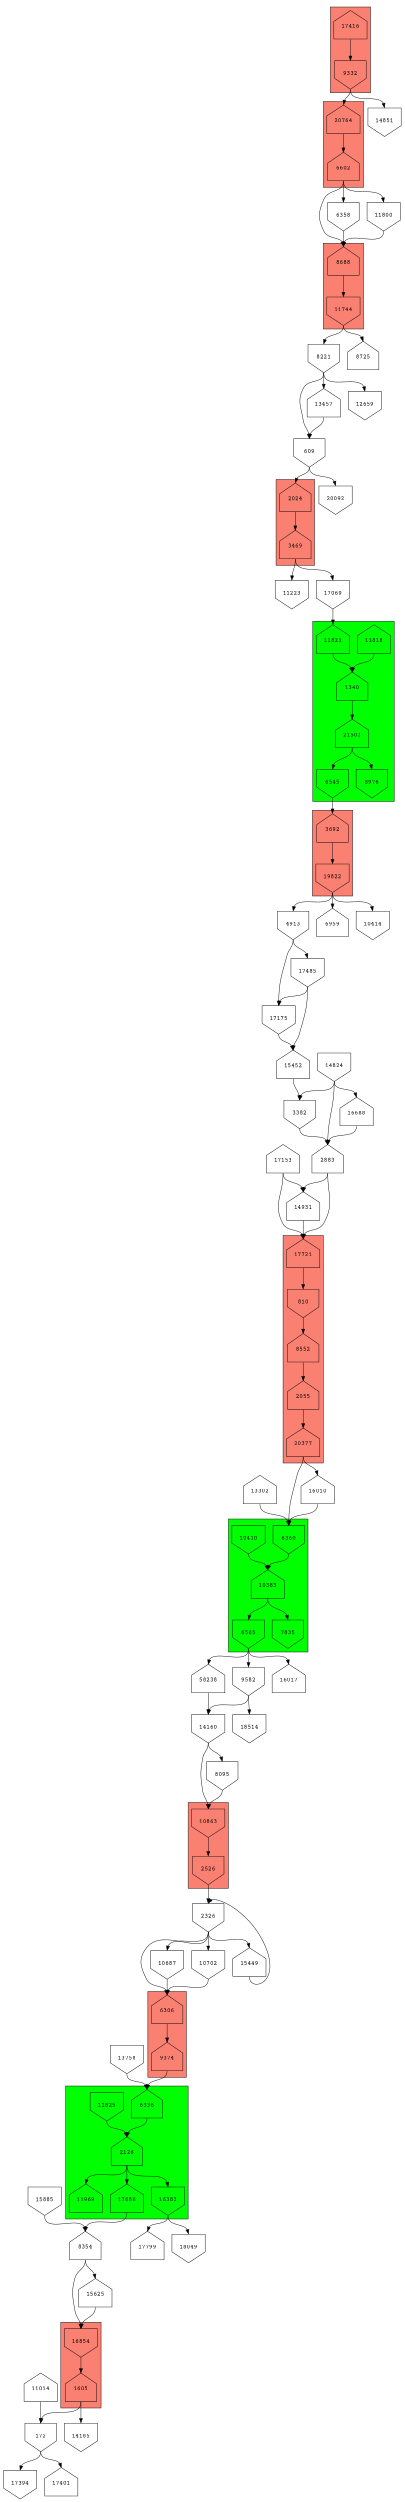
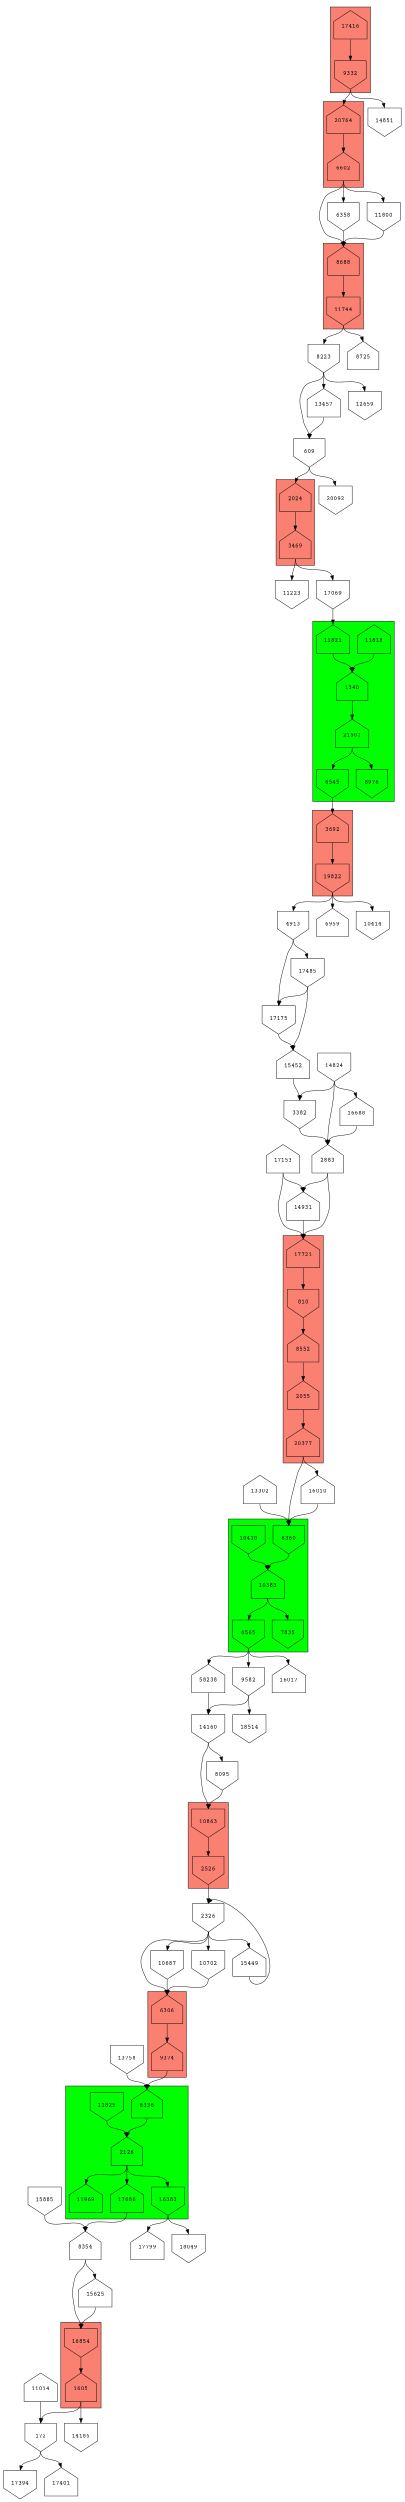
node "8221": label "8221" -> "8223"
